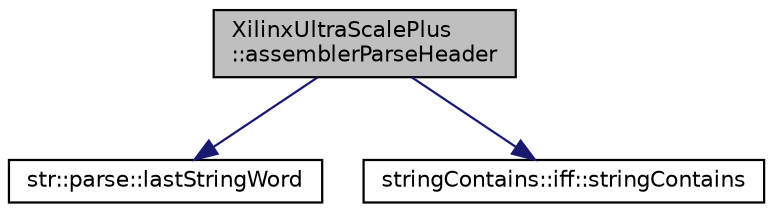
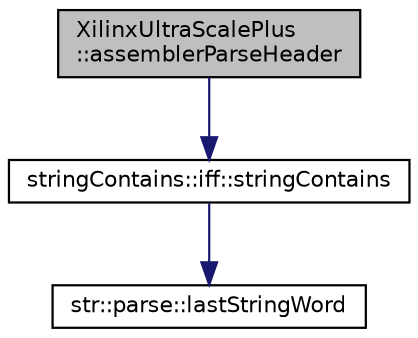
edge "XilinxUltraScalePlus ::assemblerParseHeader" -> "str::parse::lastStringWord": now "stringContains::iff::stringContains" -> "str::parse::lastStringWord"
